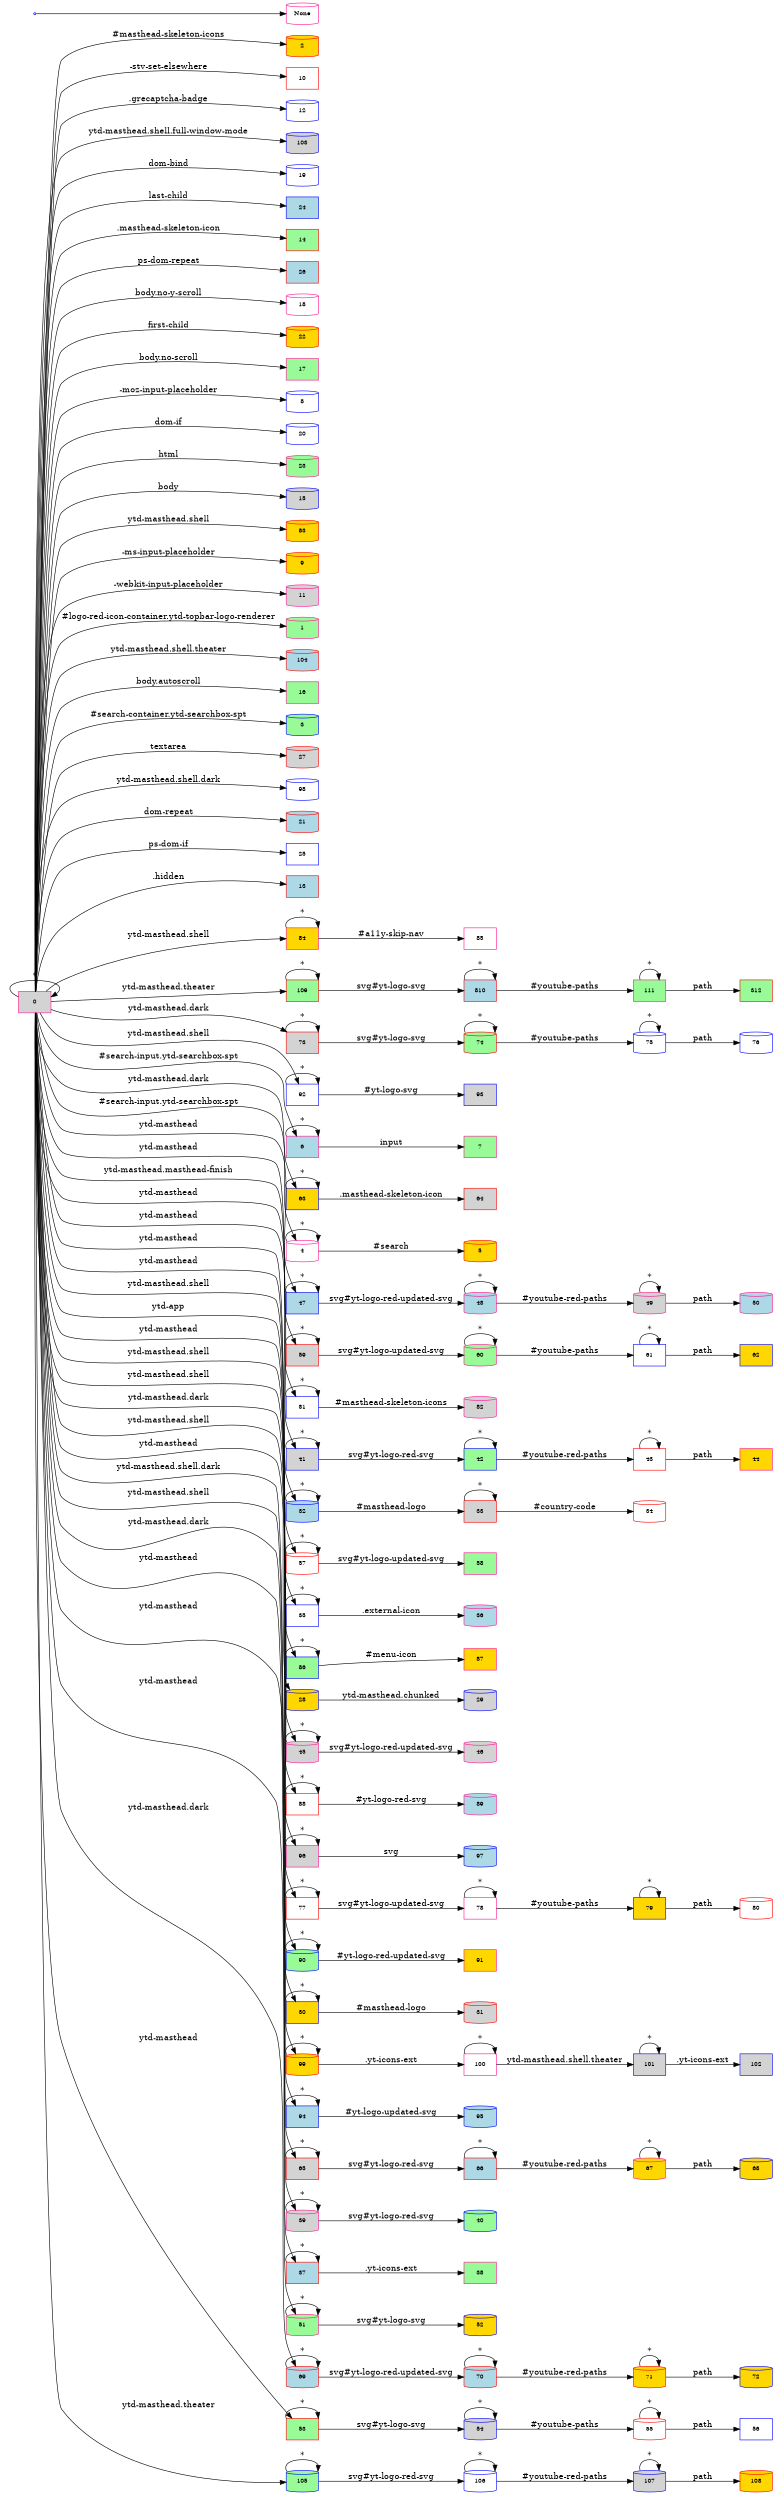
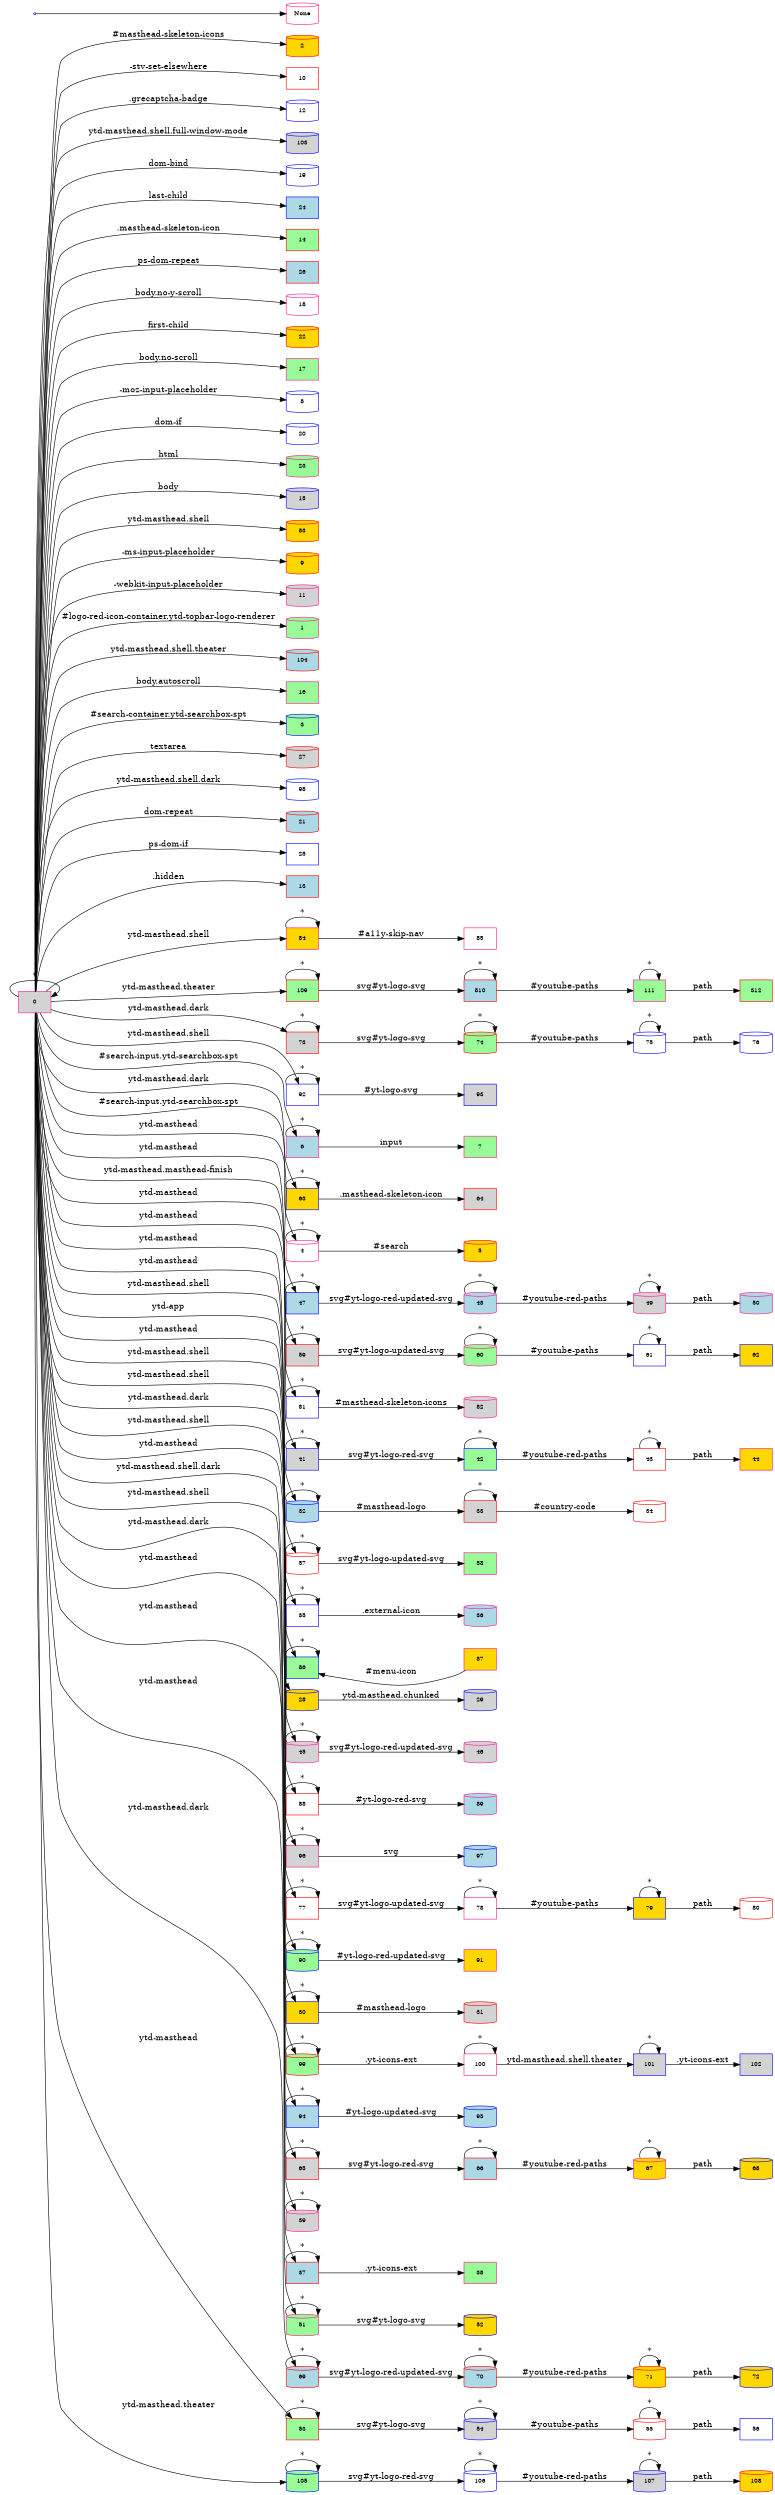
edge "86" -> "87": reversed
node "99": fillcolor gold -> palegreen
node "40": removed
